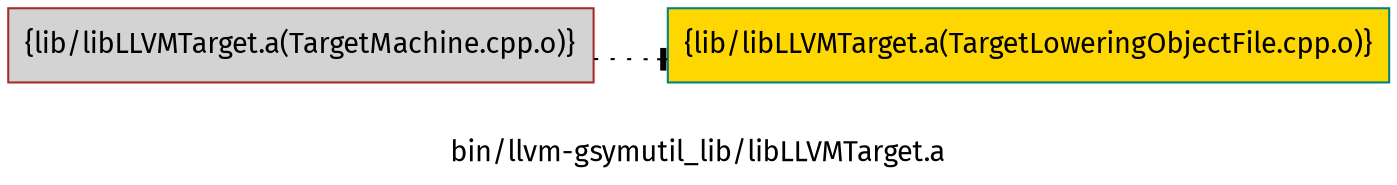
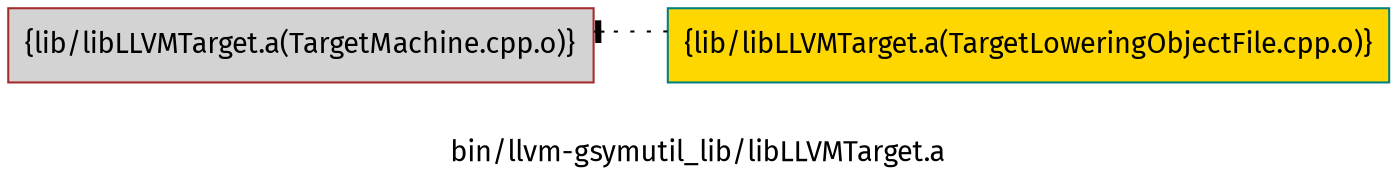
edge "{lib/libLLVMTarget.a(TargetMachine.cpp.o)}" -> "{lib/libLLVMTarget.a(TargetLoweringObjectFile.cpp.o)}": reversed
